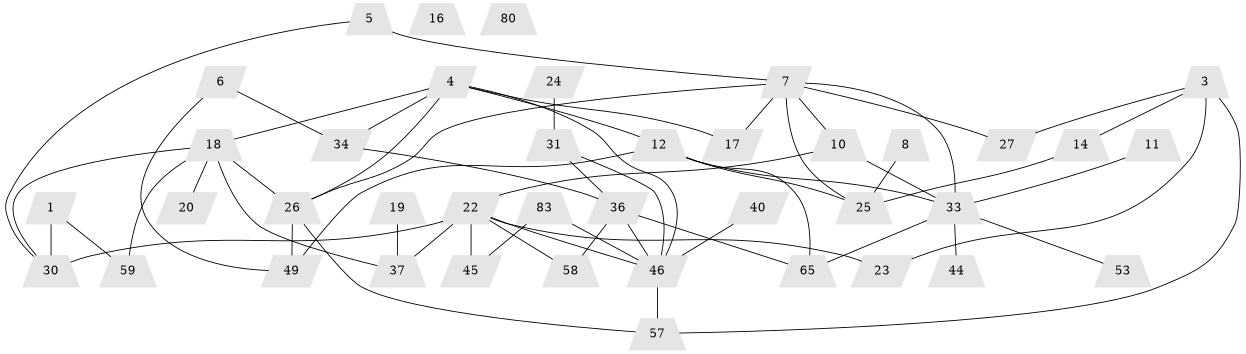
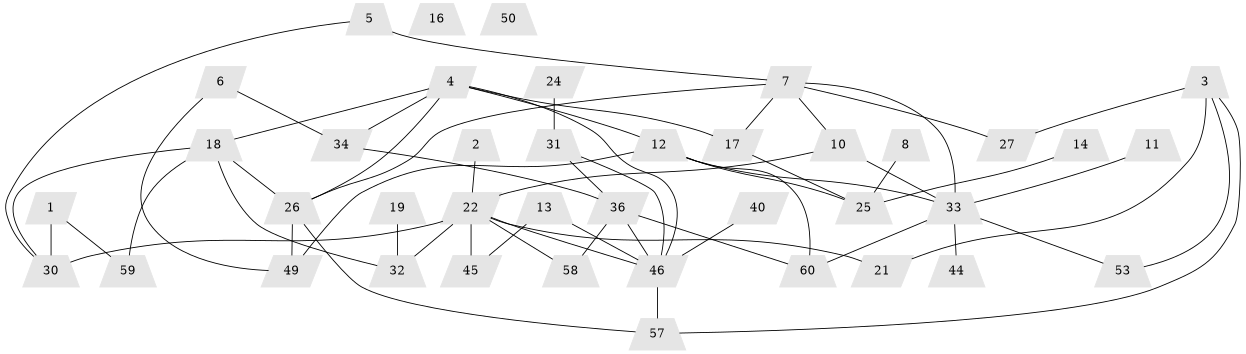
node "80": label "80" -> "50"
edge "3" -- "14": now "3" -- "53"
node "2": added
edge "7" -- "25": now "17" -- "25"
node "20": removed
node "83": label "83" -> "13"
node "37": label "37" -> "32"
node "65": label "65" -> "60"
node "23": label "23" -> "21"
